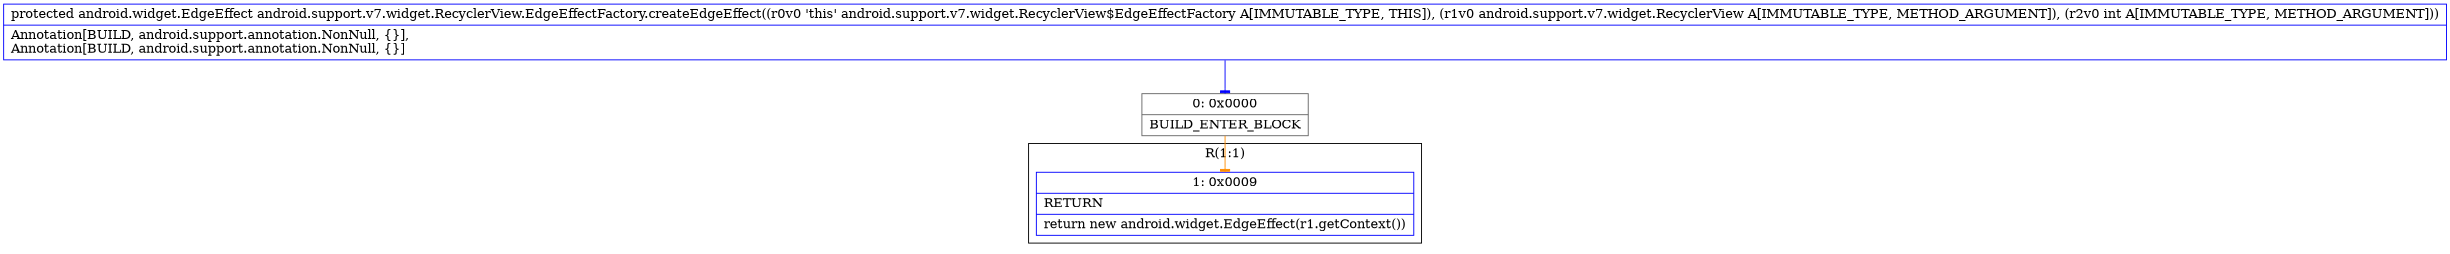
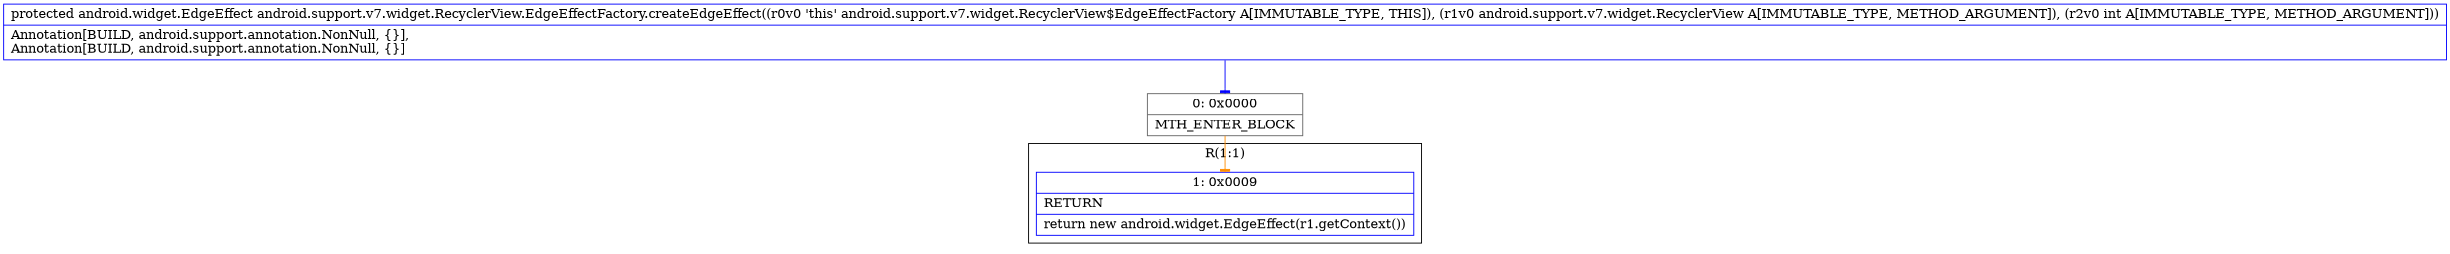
node "0: 0x0000": text "BUILD_ENTER_BLOCK" -> "MTH_ENTER_BLOCK"
